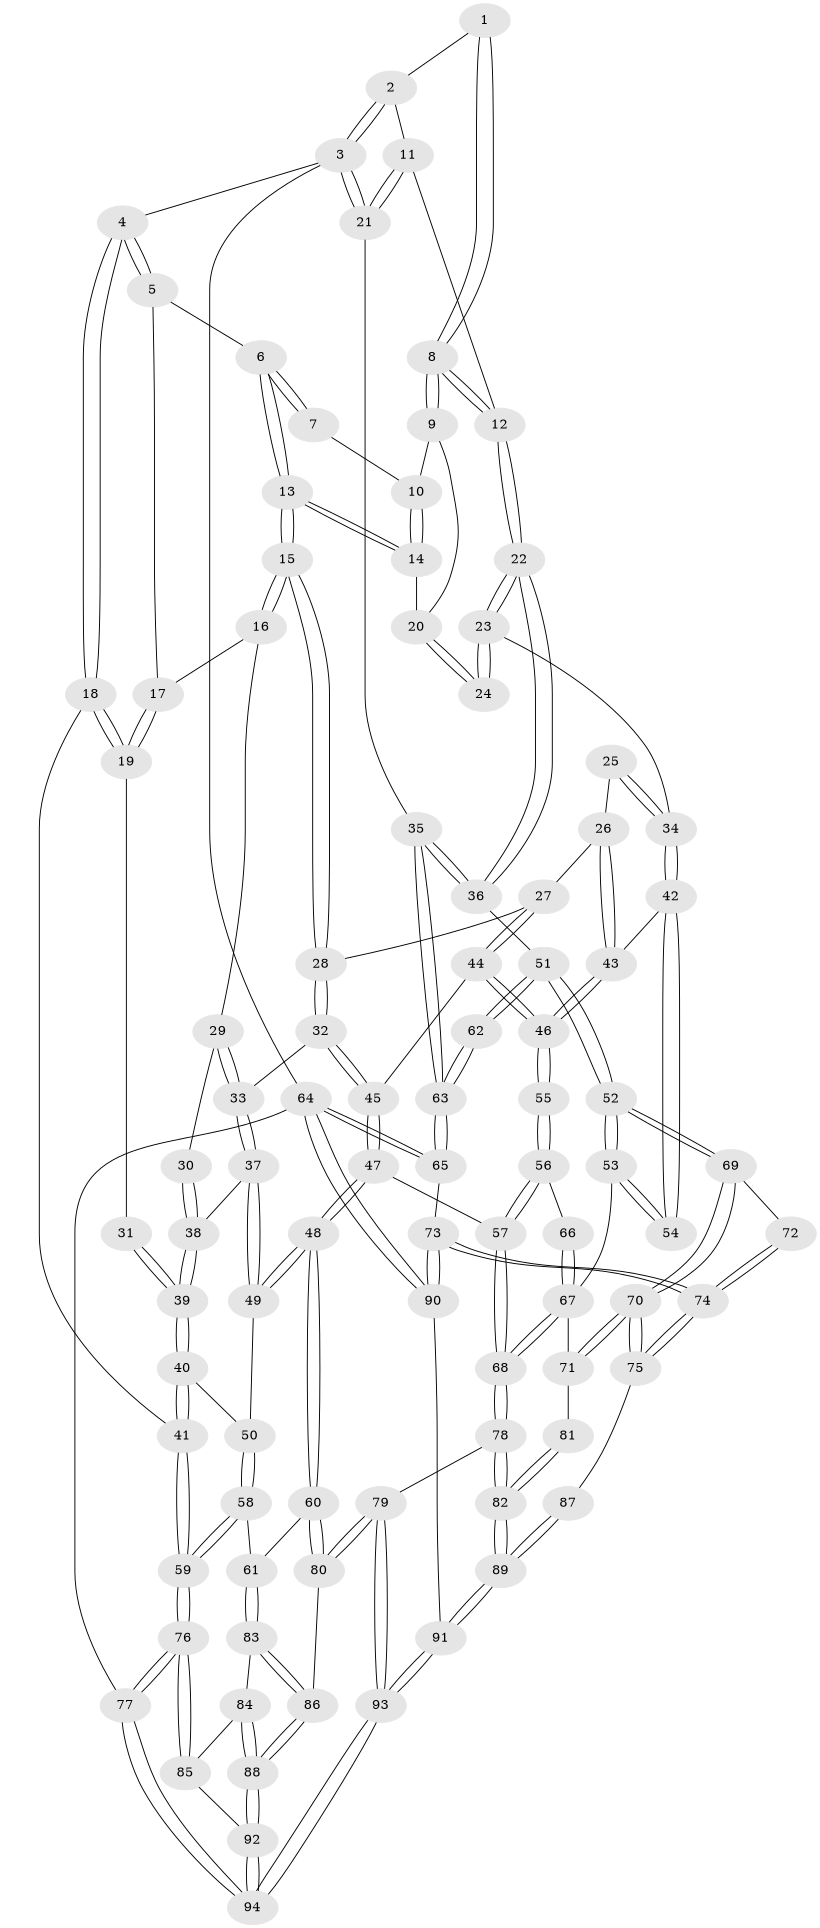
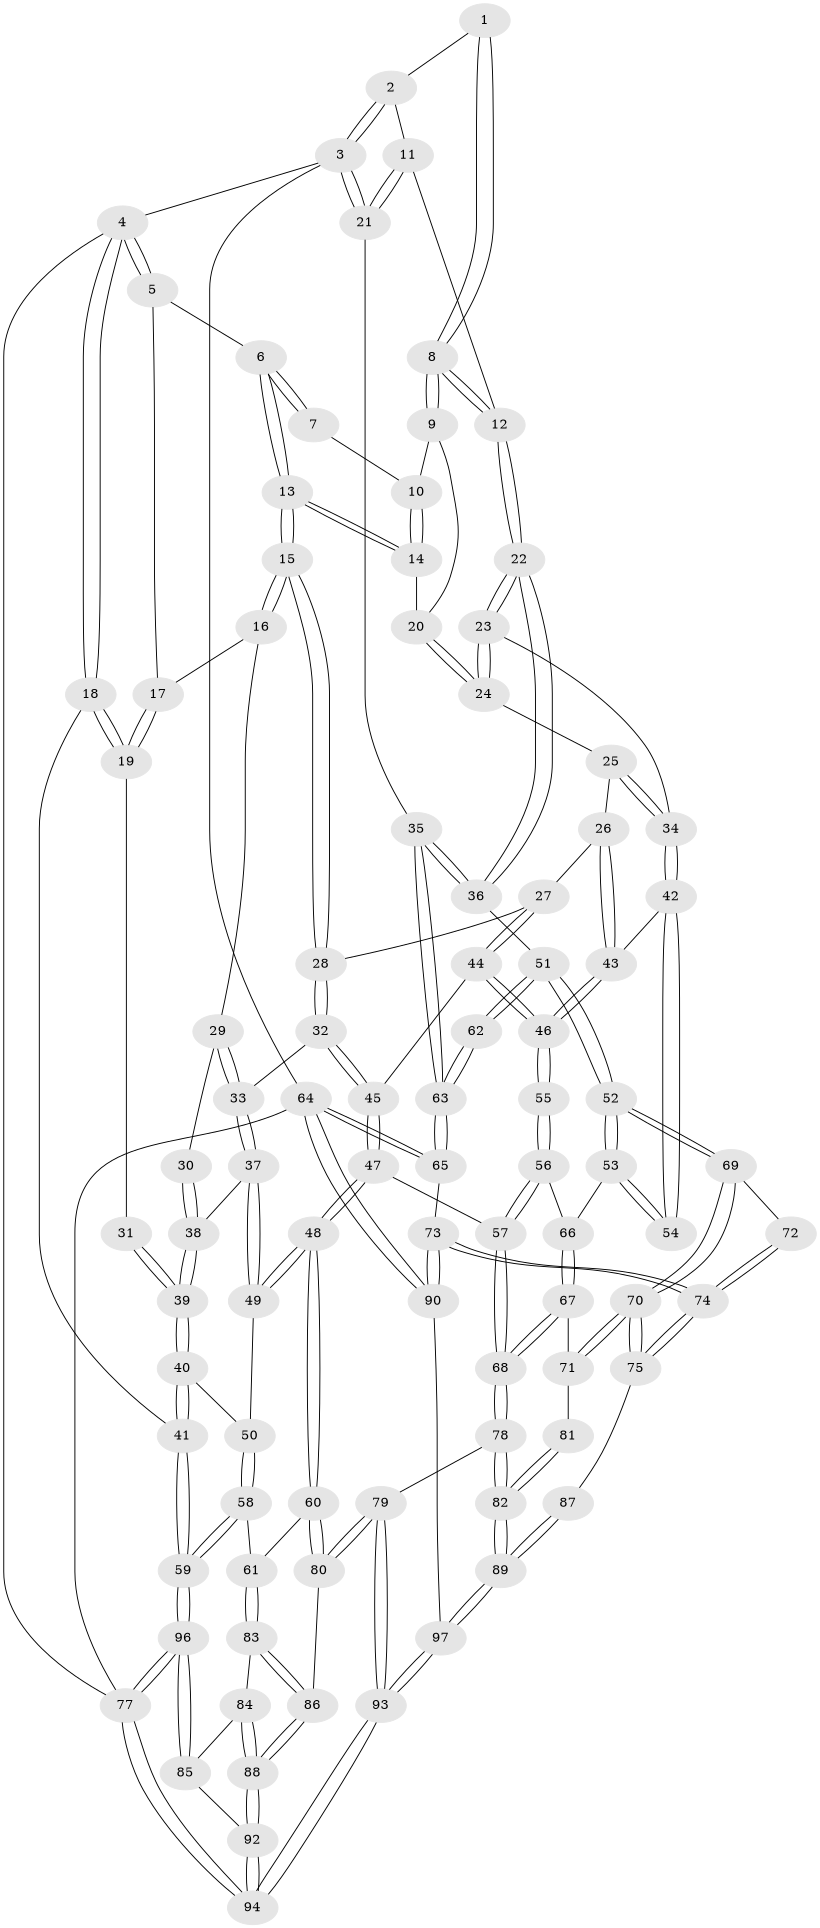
edge "24" -- "25": added
edge "4" -- "77": added
edge "53" -- "67": now "53" -- "66"
node "76": label "76" -> "96"
node "91": label "91" -> "97"
